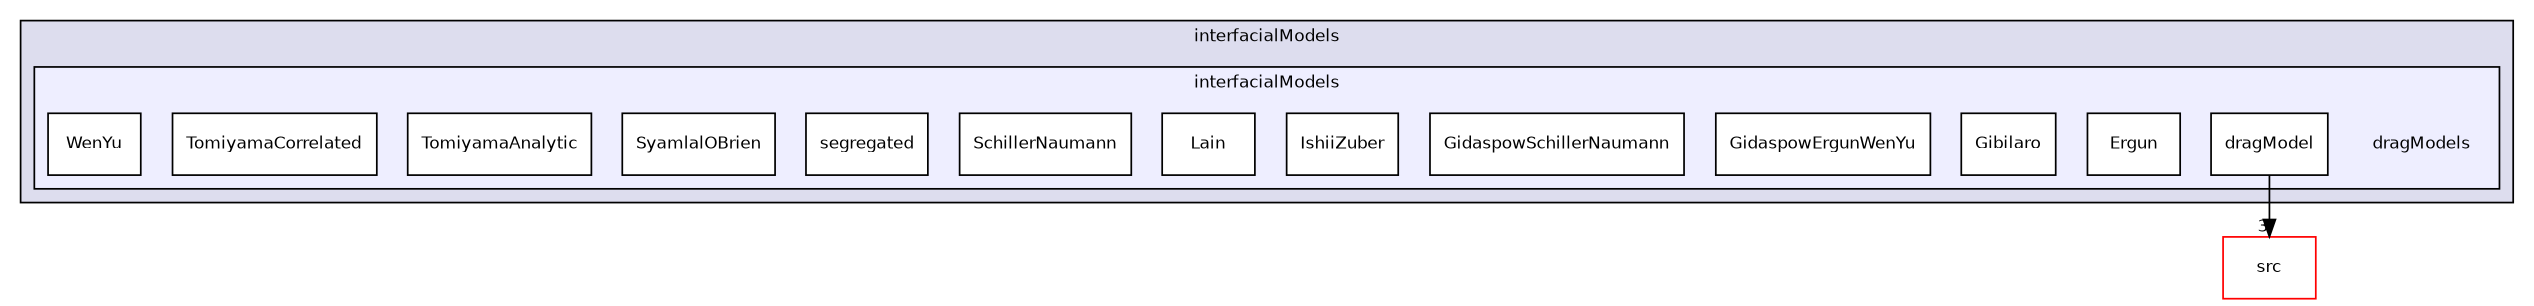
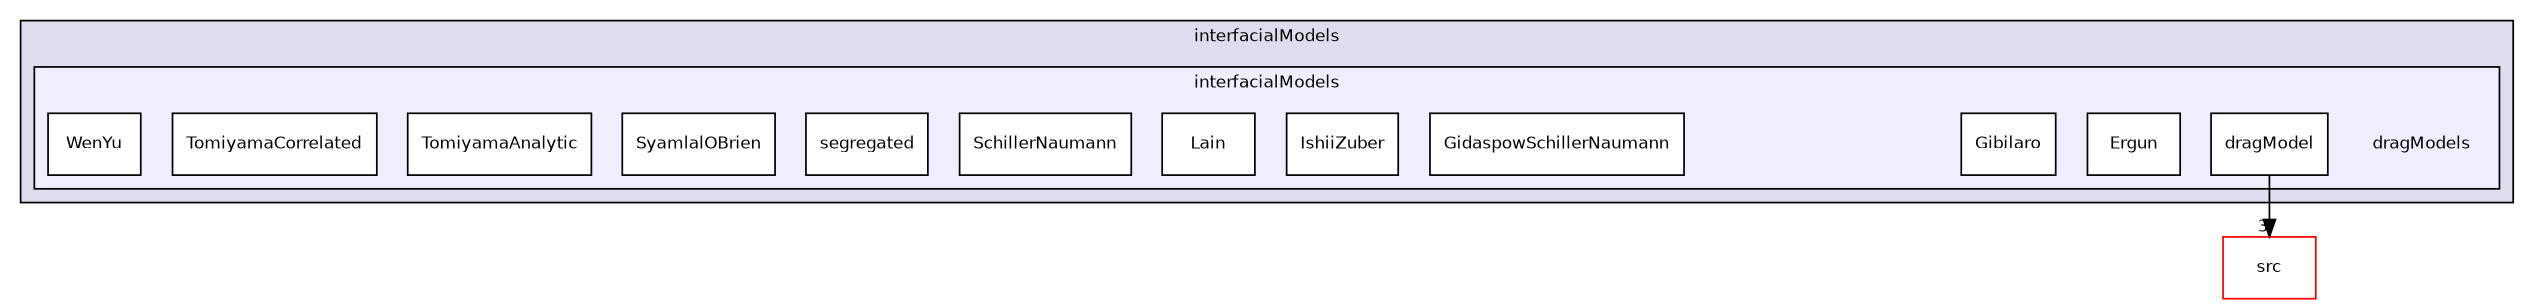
node "GidaspowErgunWenYu": removed
